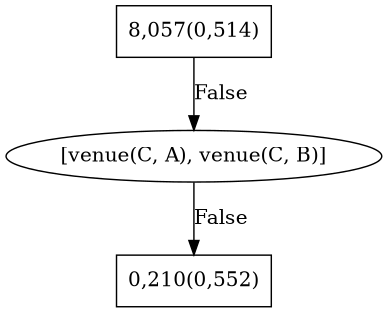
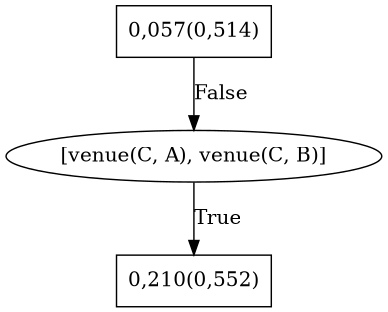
node "8,057(0,514)": label "8,057(0,514)" -> "0,057(0,514)"
edge "[venue(C, A), venue(C, B)]" -> "0,210(0,552)": label "False" -> "True"
